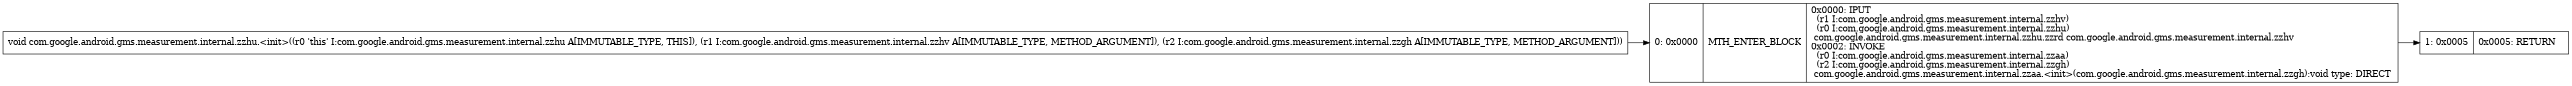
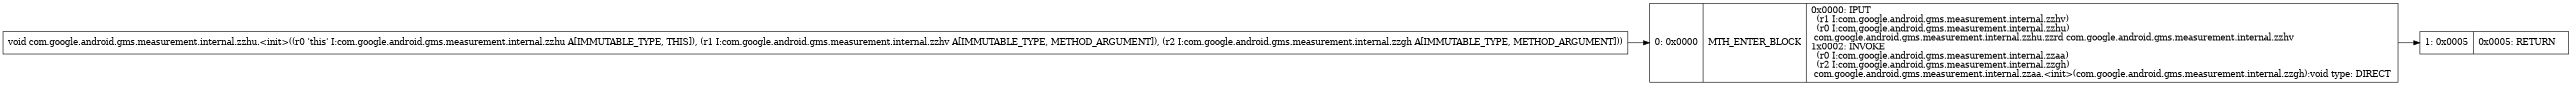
node "0: 0x0000": text "0x0002: INVOKE" -> "1x0002: INVOKE"
